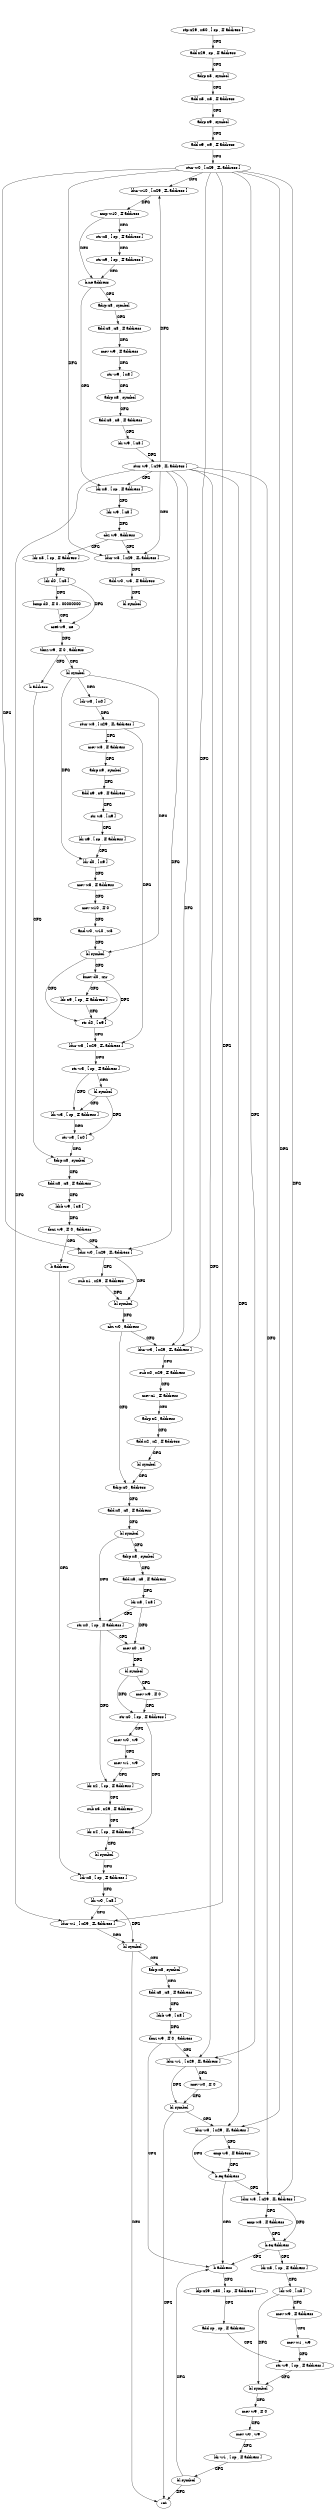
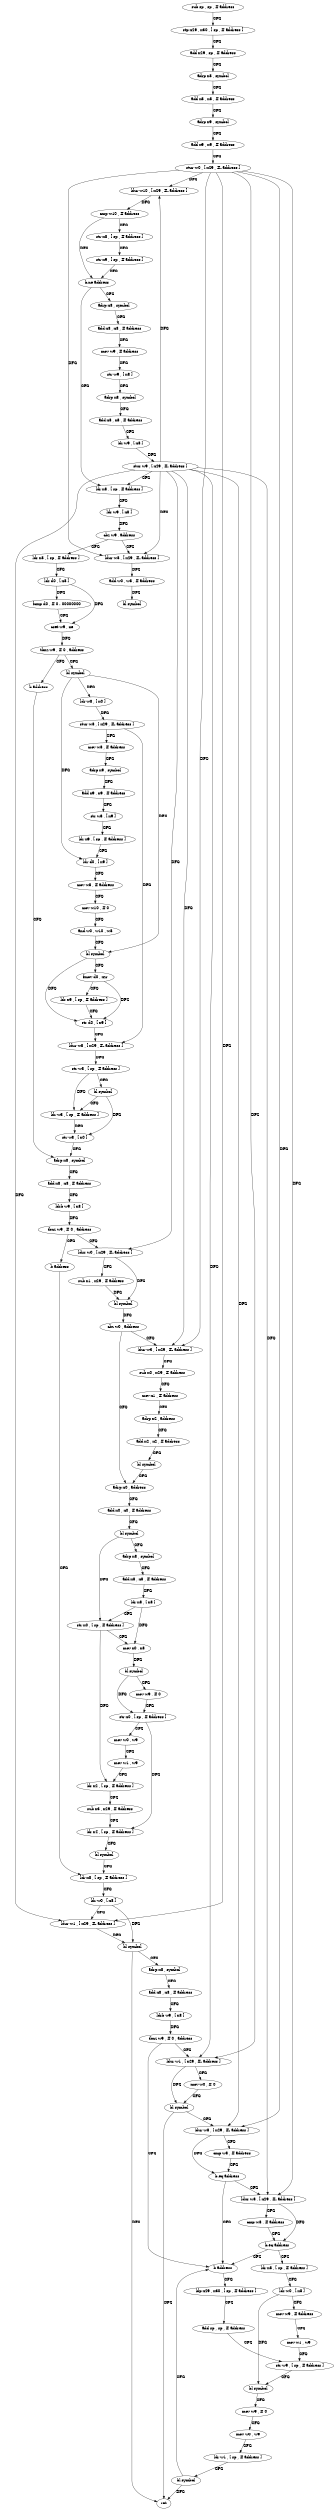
node "sub sp , sp , # address": added
edge "stur w0 , [ x29 , #- address ]" -> "ldur w0 , [ x29 , #- address ]": removed, label "DFG"
